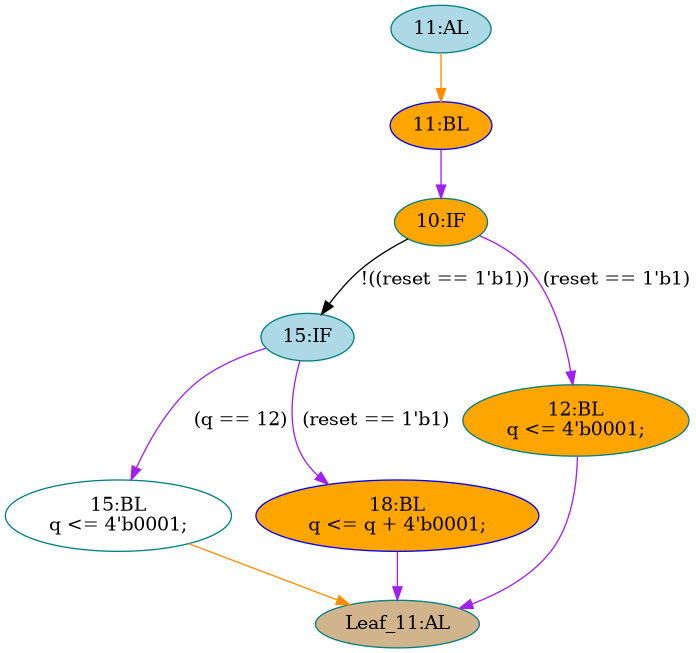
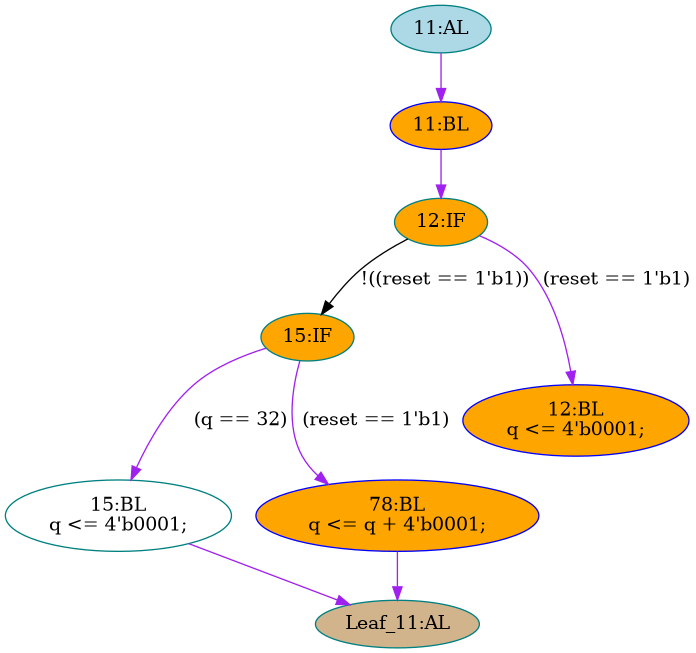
edge "11:AL" -> "11:BL": color darkorange -> purple
node "10:IF": label "10:IF" -> "12:IF"
node "15:IF": fillcolor lightblue -> orange
edge "15:IF" -> "15:BL q <= 4'b0001;": label "(q == 12)" -> "(q == 32)"
node "12:BL q <= 4'b0001;": color teal -> blue
node "18:BL q <= q + 4'b0001;": label "18:BL q <= q + 4'b0001;" -> "78:BL q <= q + 4'b0001;"
edge "12:BL q <= 4'b0001;" -> "Leaf_11:AL": removed
edge "15:BL q <= 4'b0001;" -> "Leaf_11:AL": color darkorange -> purple
